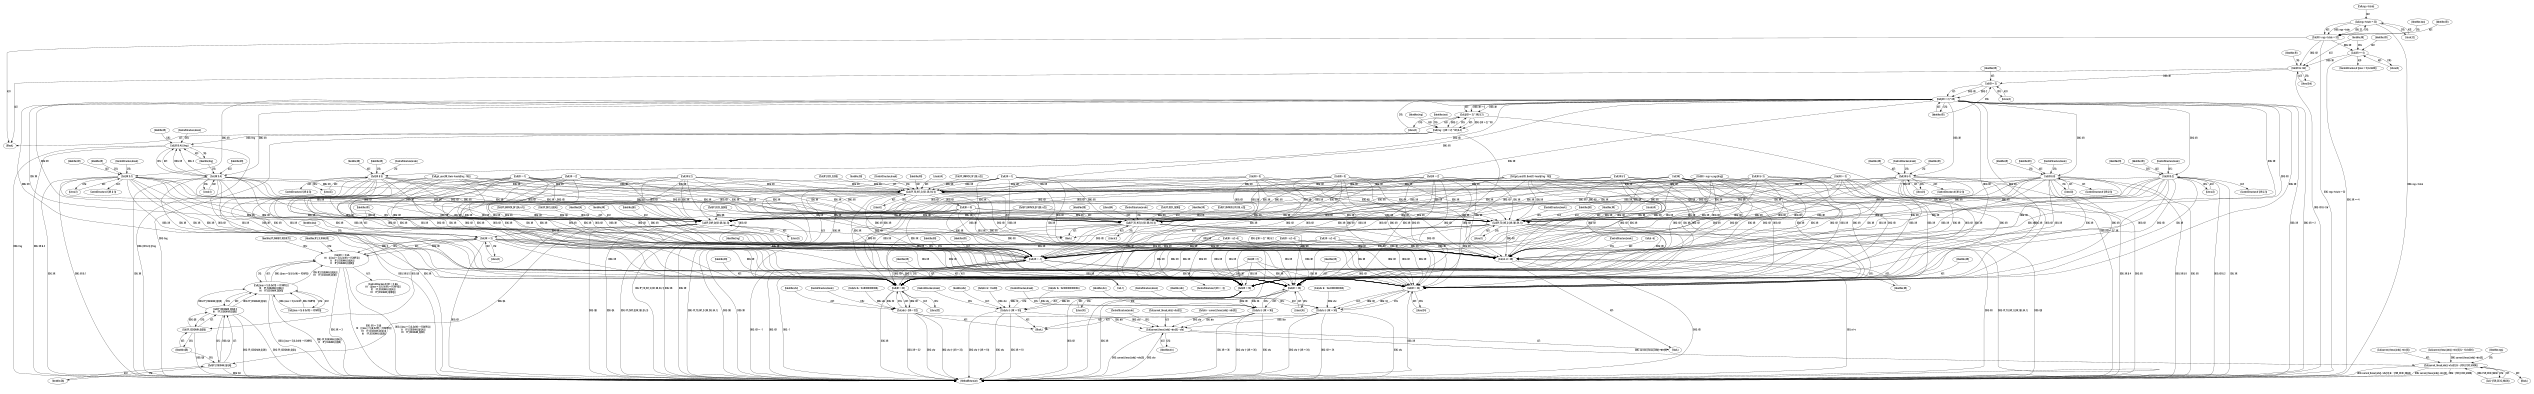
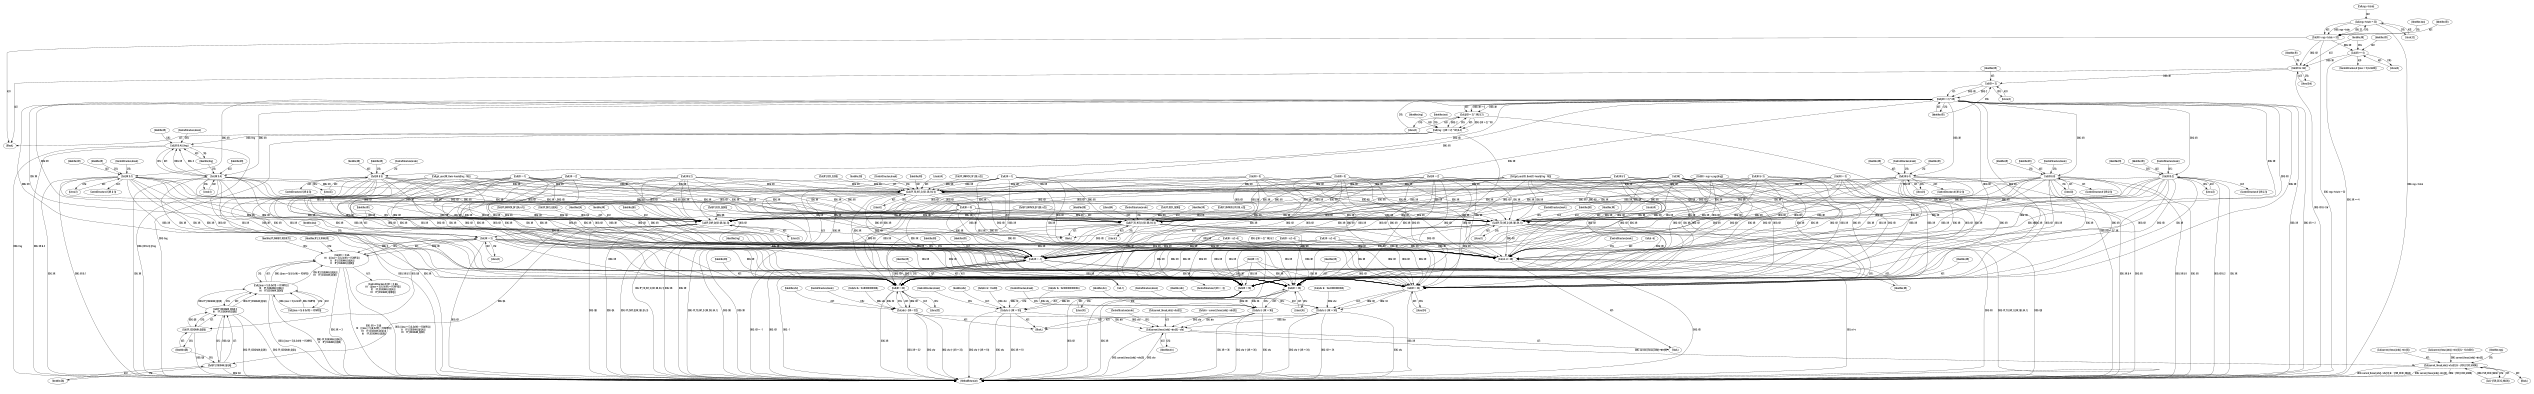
edge "(Call,xfsr |= (XR << 34))" -> "(Call,XR << 34)": removed, label "CFG:"
